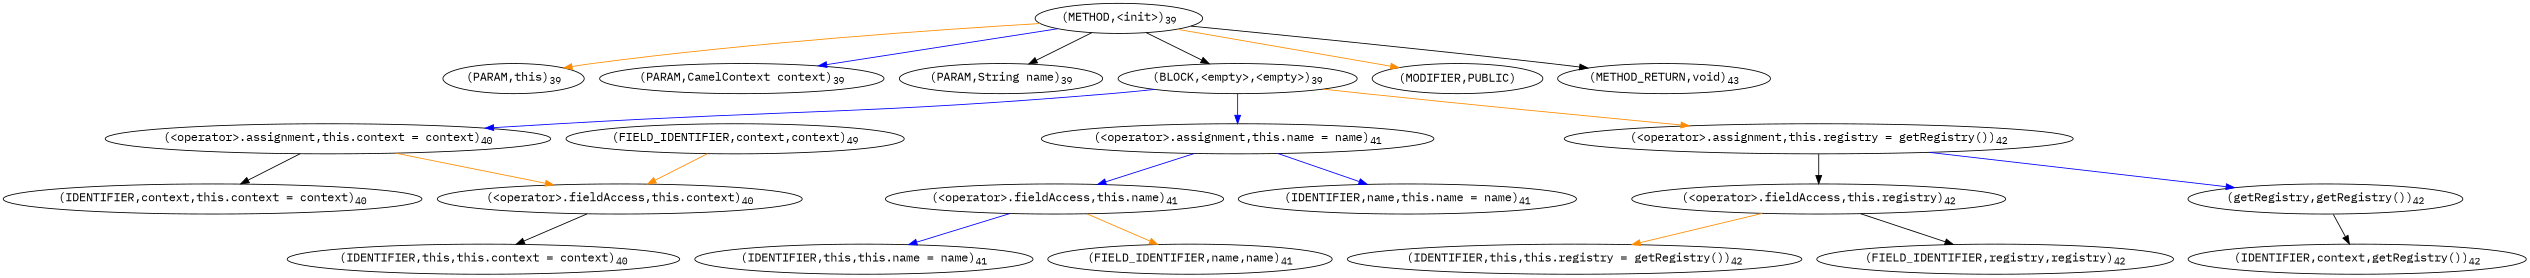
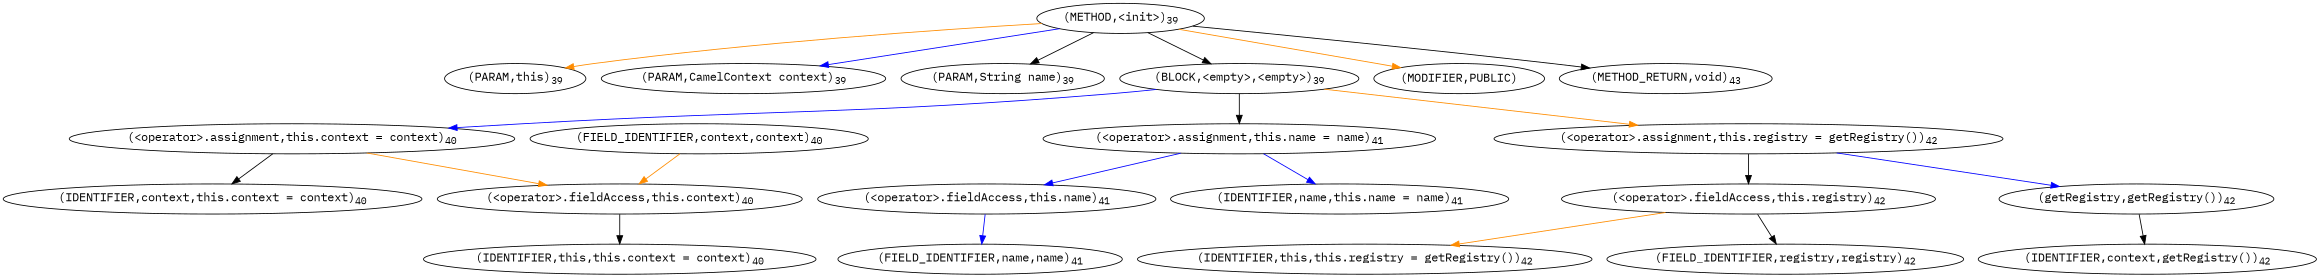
edge "(BLOCK,<empty>,<empty>)" -> "(<operator>.assignment,this.name = name)": color blue -> black
node "(FIELD_IDENTIFIER,context,context)": text "49" -> "40"
edge "(<operator>.fieldAccess,this.name)" -> "(FIELD_IDENTIFIER,name,name)": color darkorange -> blue
node "(IDENTIFIER,this,this.name = name)": removed
